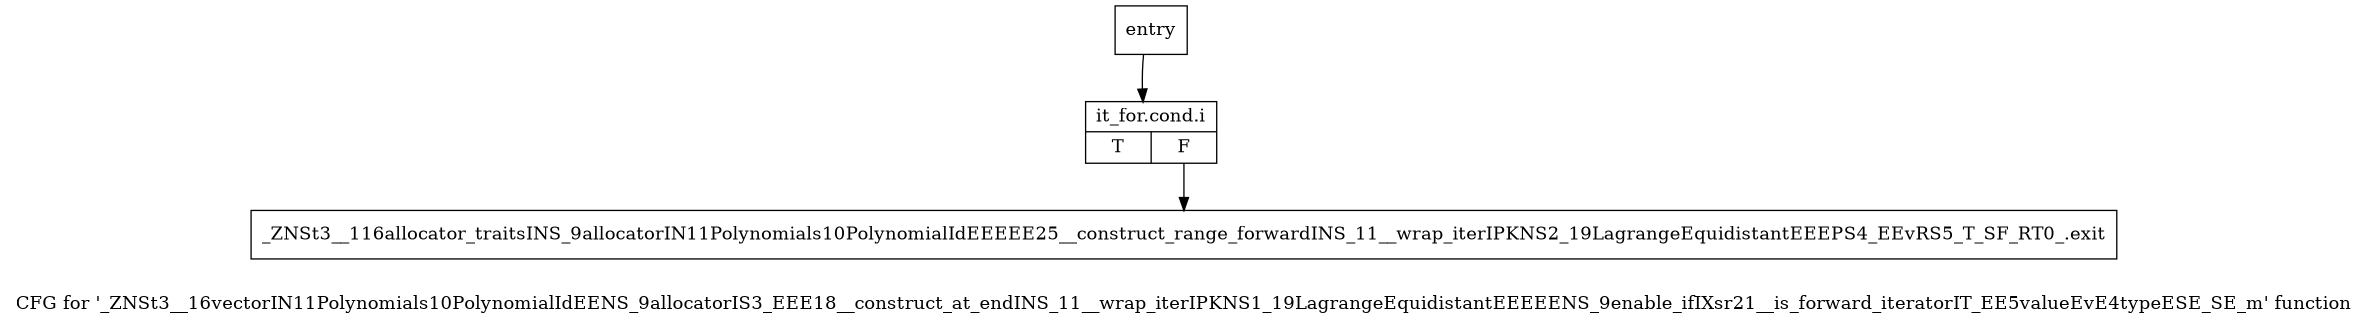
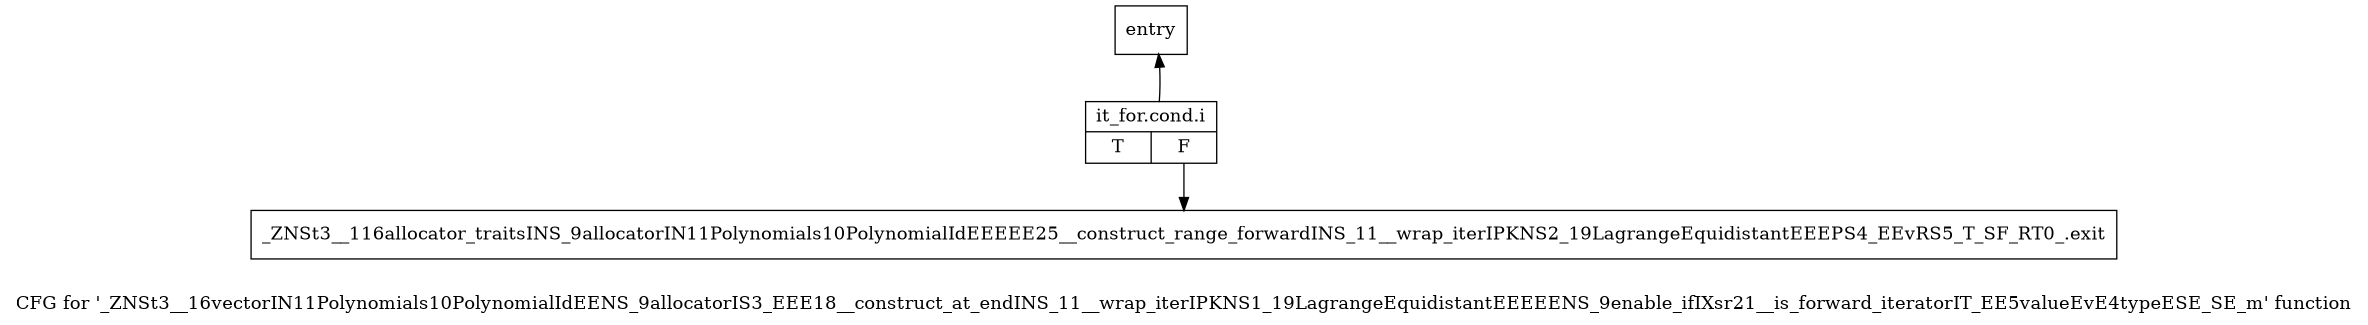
edge "entry" -> "it_for.cond.i": reversed
